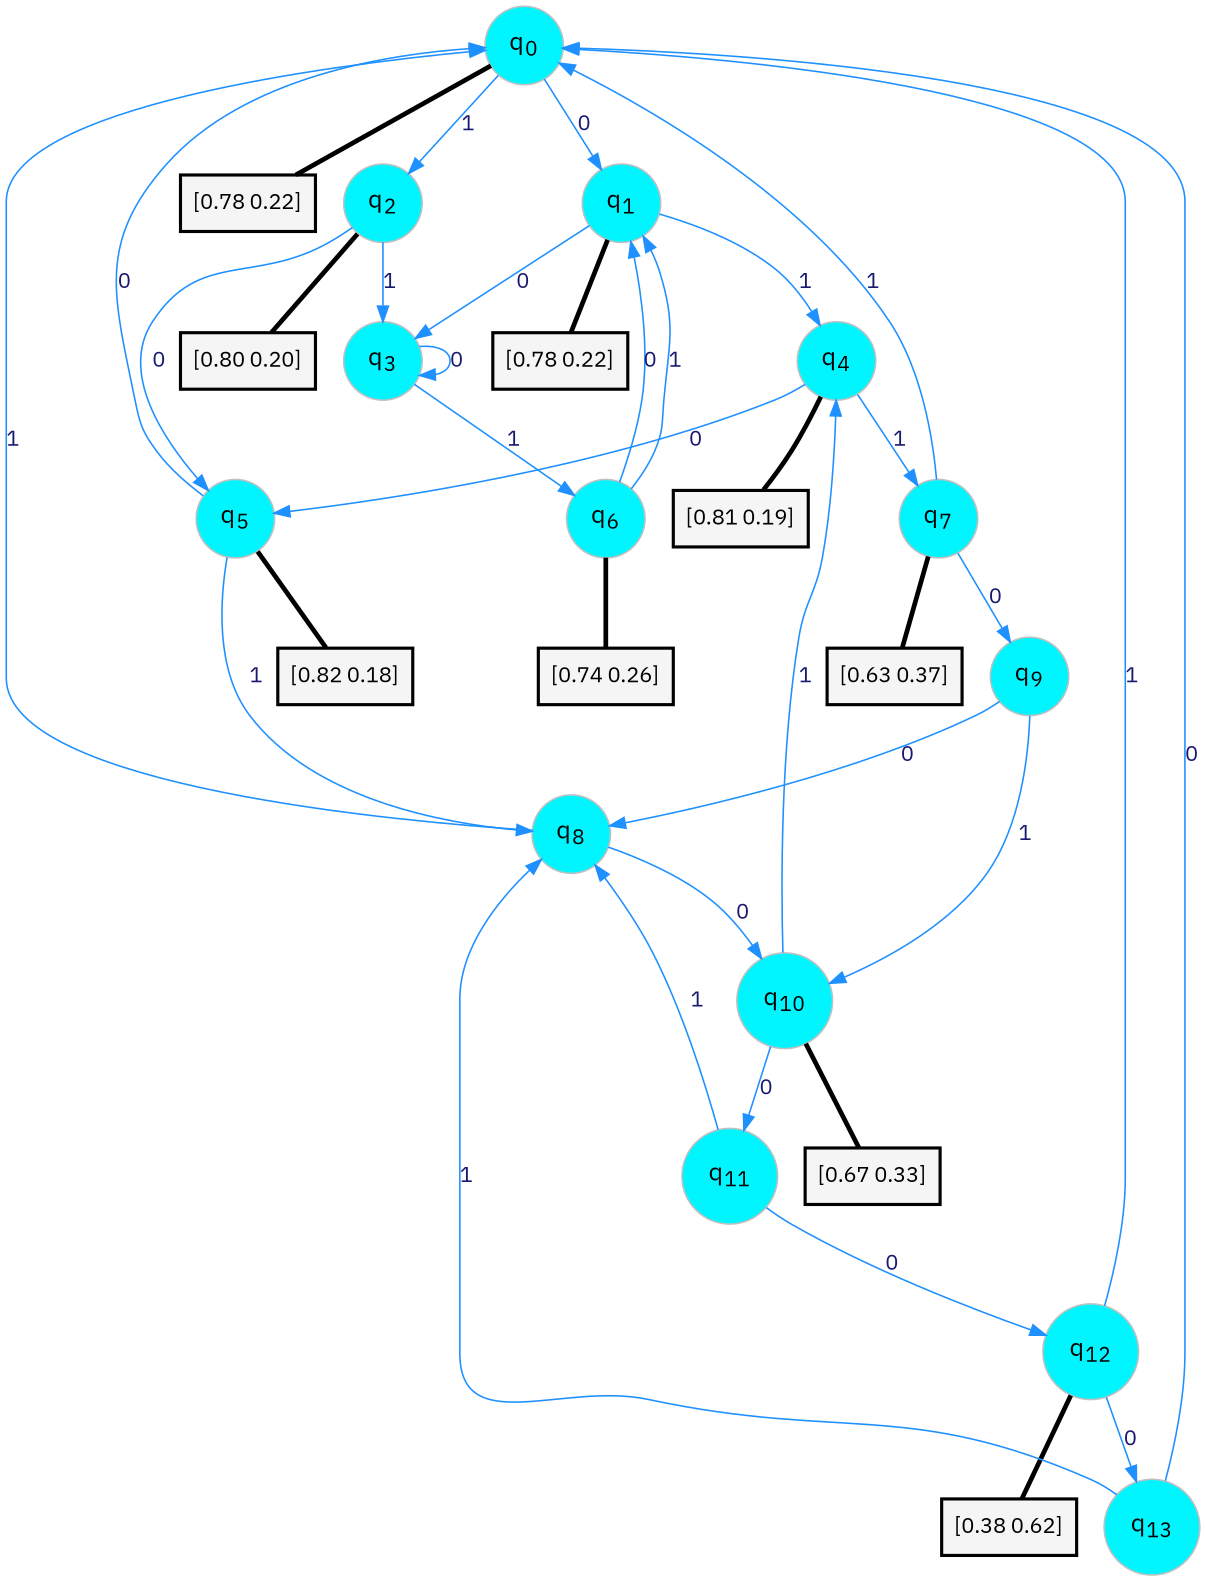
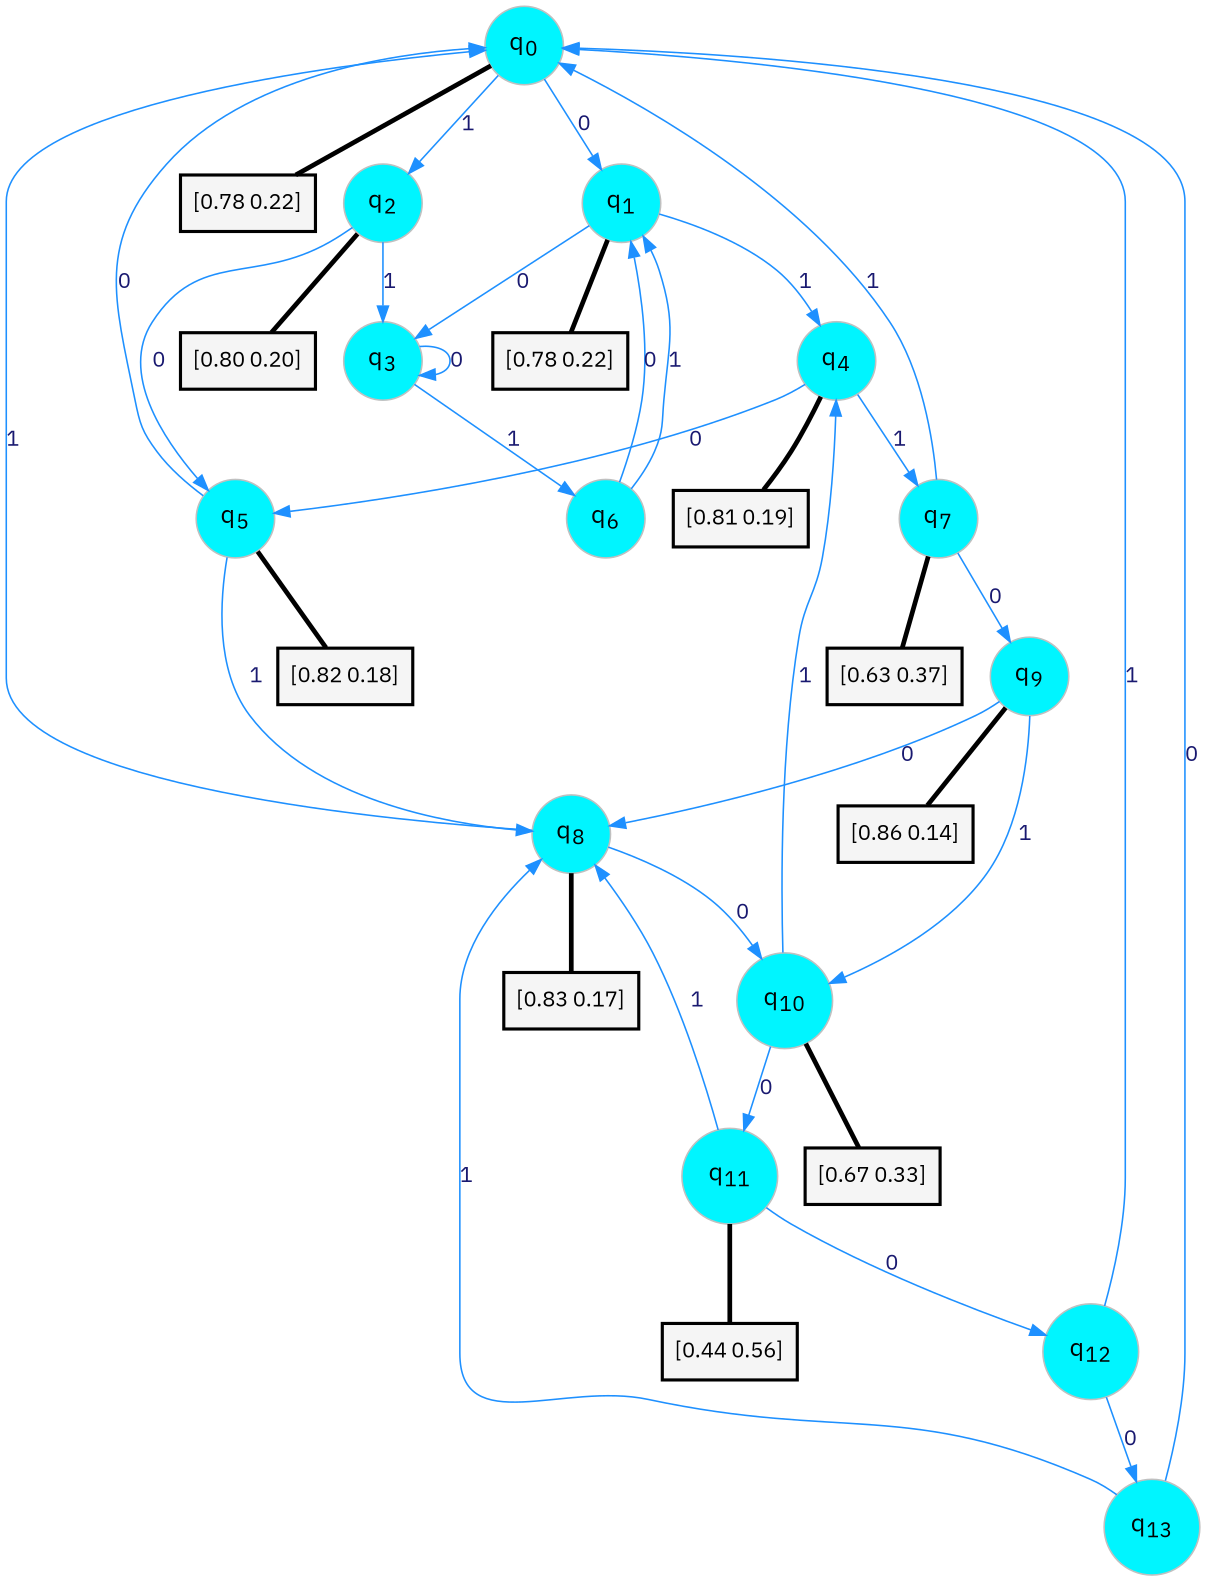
node "[0.74 0.26]": removed
node "[0.86 0.14]": added
node "[0.83 0.17]": added
node "[0.44 0.56]": added
node "[0.38 0.62]": removed
